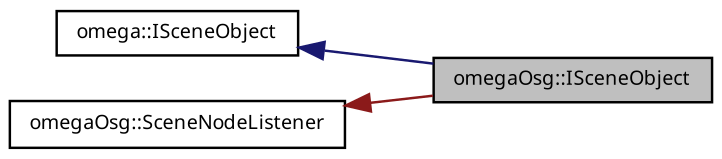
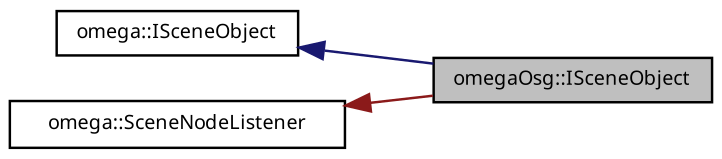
node "omegaOsg::SceneNodeListener": label "omegaOsg::SceneNodeListener" -> "omega::SceneNodeListener"
